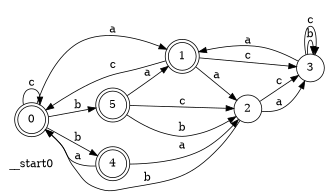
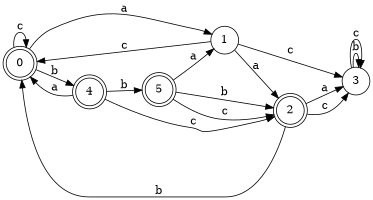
edge "3" -> "1": removed, label "a"
node "1": shape doublecircle -> circle
node "2": shape circle -> doublecircle
edge "0" -> "5": now "4" -> "5"
edge "4" -> "2": label "a" -> "c"
node "__start0": removed
